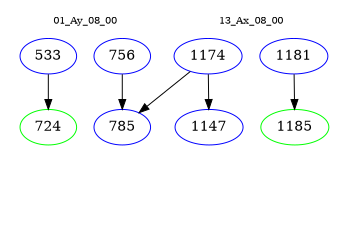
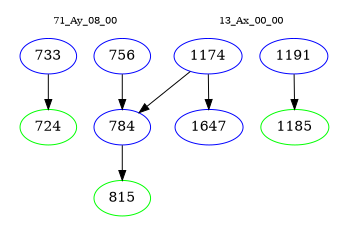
cluster "01_Ay_08_00": label "01_Ay_08_00" -> "71_Ay_08_00"
cluster "13_Ax_08_00": label "13_Ax_08_00" -> "13_Ax_00_00"
node "533": label "533" -> "733"
node "1181": label "1181" -> "1191"
node "785": label "785" -> "784"
node "1147": label "1147" -> "1647"
node "815": added
